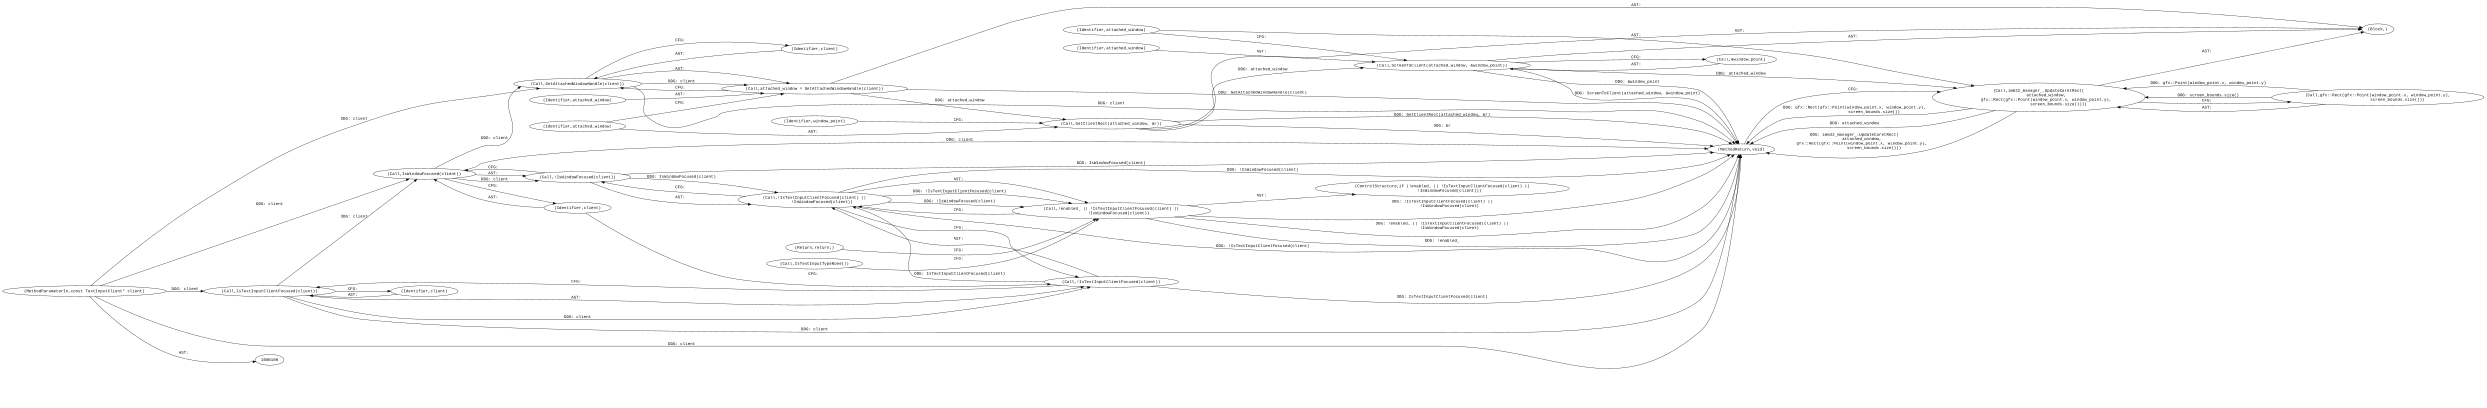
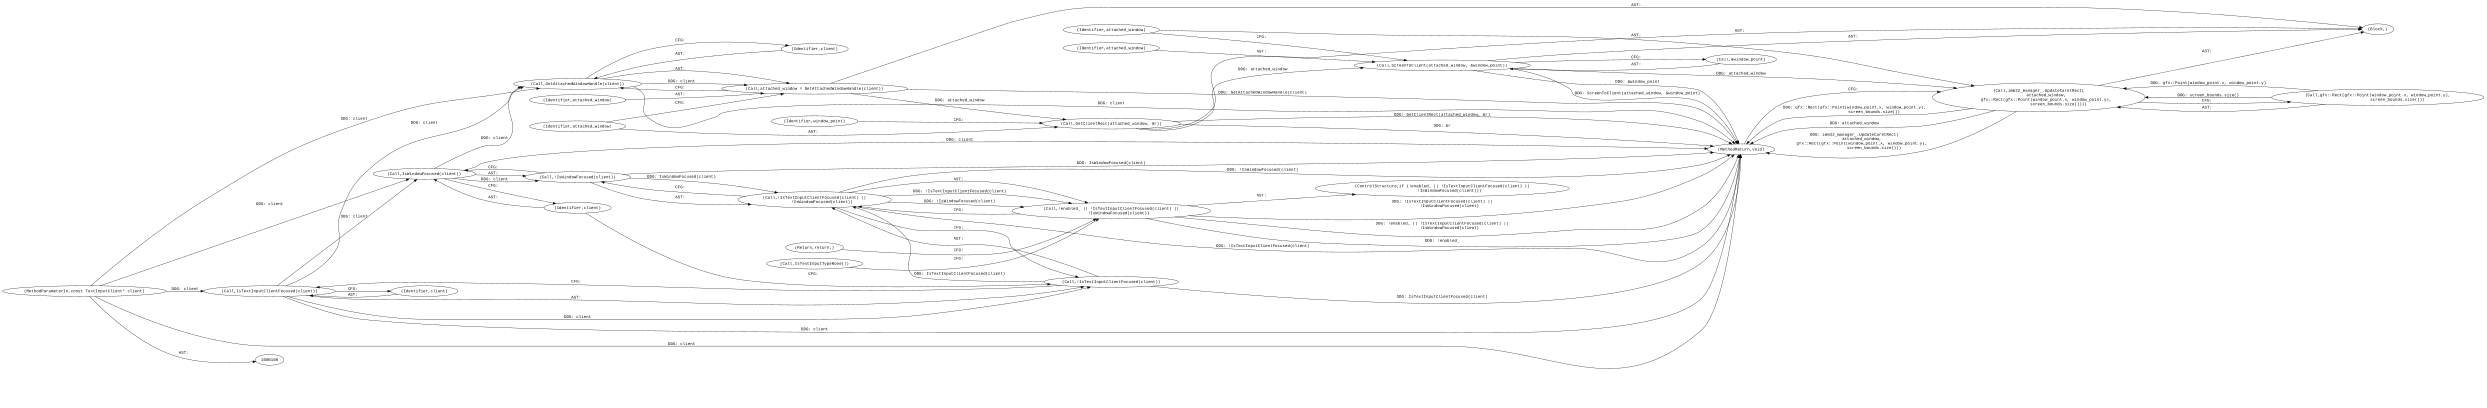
edge "(Call,IsTextInputClientFocused(client))" -> "(Call,GetAttachedWindowHandle(client))": added, label "DDG: client"
